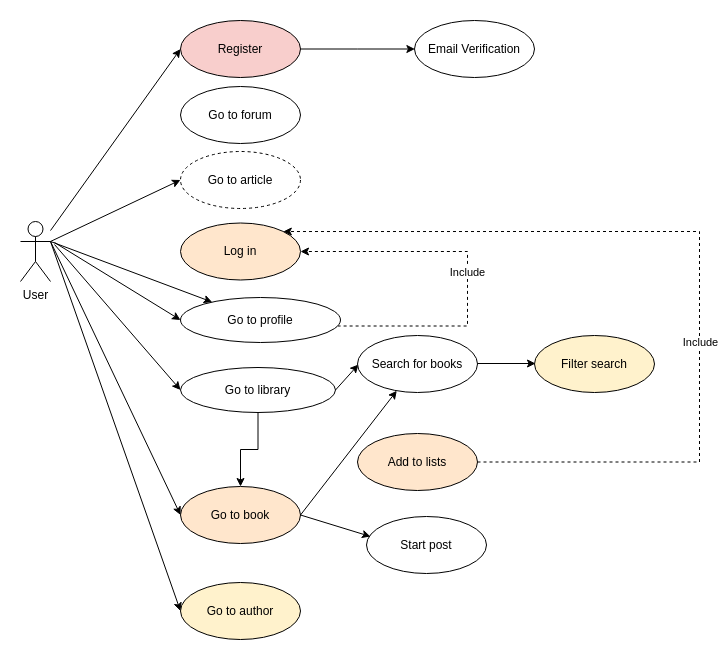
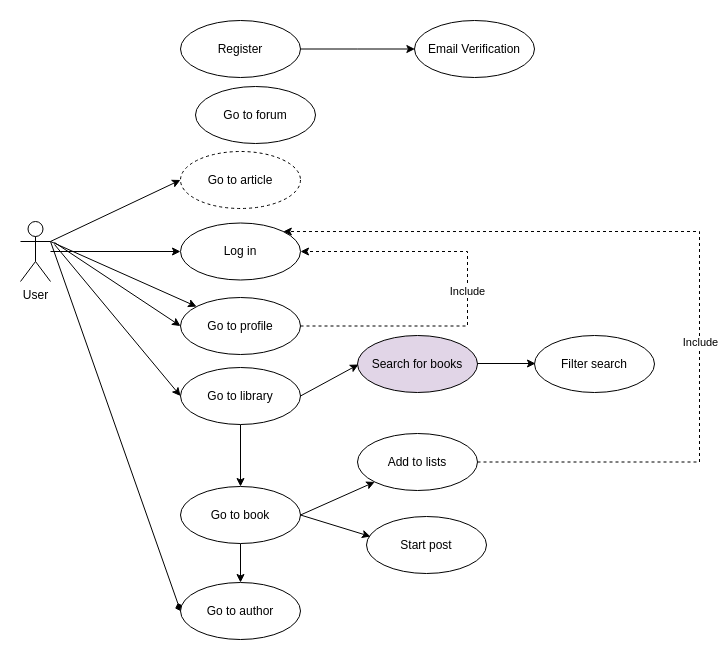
node "Register": fillcolor #f8cecc -> #ffffff
node "Go to forum": moved (241, 115) -> (256, 115)
edge "User" -> "Register": now "User" -> "Log in"
node "Log in": fillcolor #ffe6cc -> #ffffff
node "Go to profile": size 160x45 -> 120x57
node "Search for books": fillcolor #ffffff -> #e1d5e7
node "Filter search": fillcolor #fff2cc -> #ffffff
edge "User" -> "Go to book": removed
node "Go to library": size 155x45 -> 120x57
edge "Go to book" -> "Search for books": now "Go to book" -> "Add to lists"
node "Add to lists": fillcolor #ffe6cc -> #ffffff
node "Go to book": fillcolor #ffe6cc -> #ffffff
edge "Go to book" -> "Go to author": added
edge "User" -> "Go to author": arrowhead classic -> diamond
node "Go to author": fillcolor #fff2cc -> #ffffff
